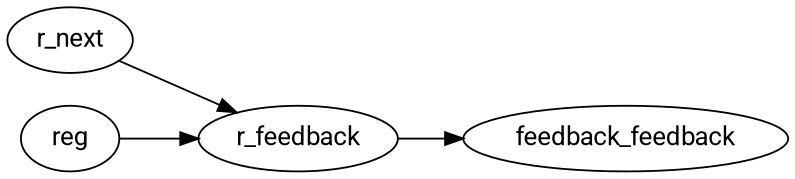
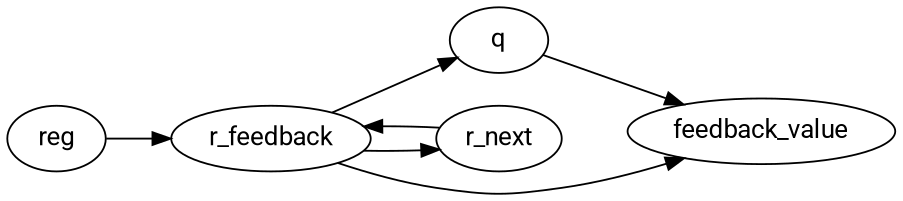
node "q": added
node "feedback_feedback": label "feedback_feedback" -> "feedback_value"
edge "r_feedback" -> "r_next": added
